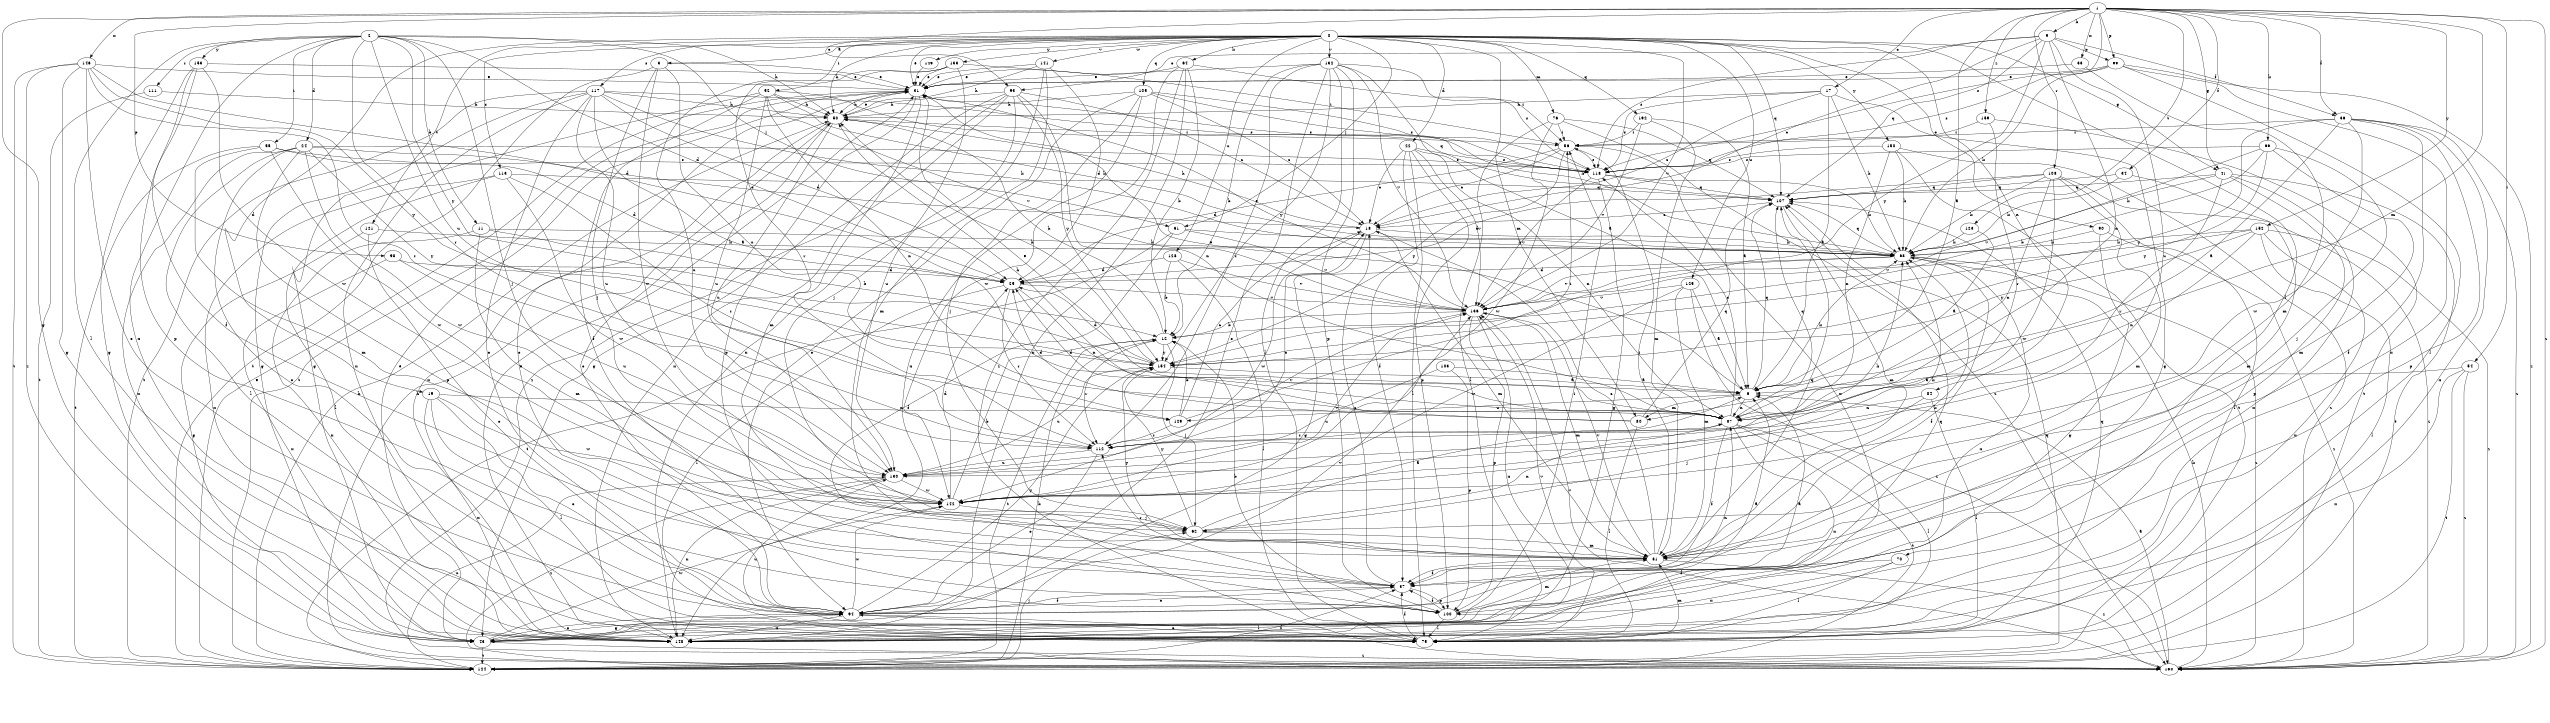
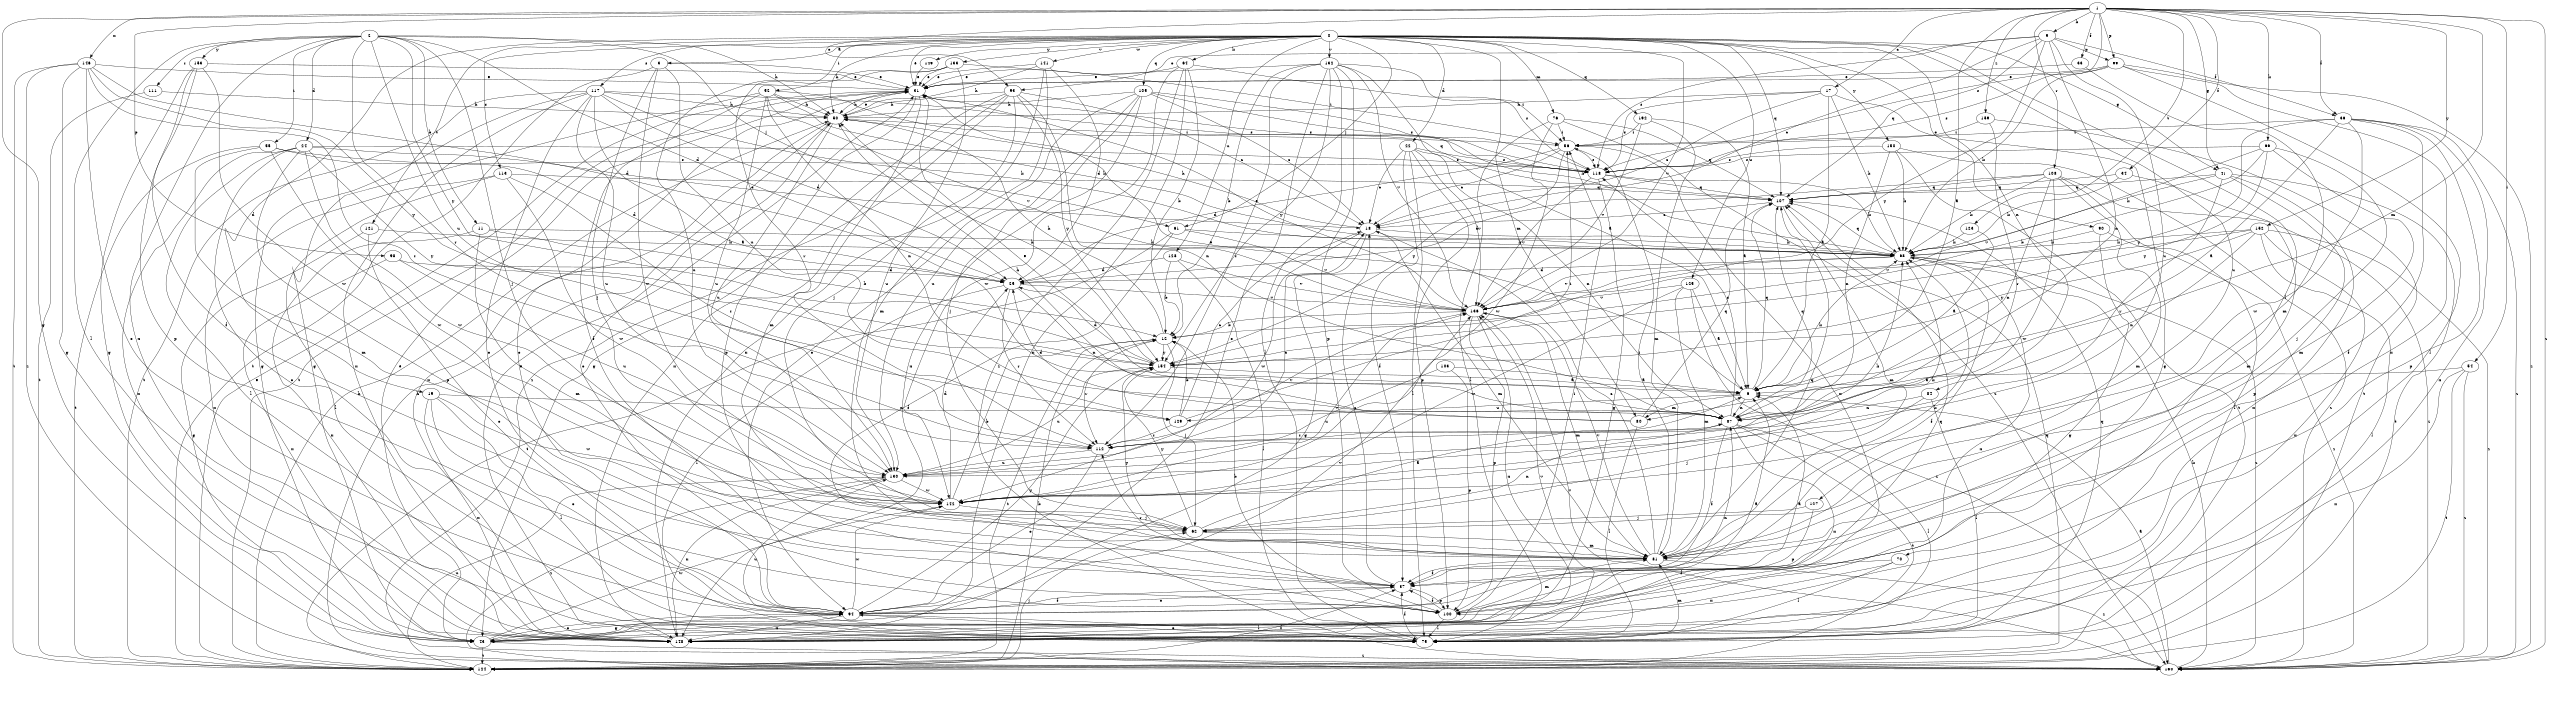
edge "1" -> "33": label "x" -> "f"
edge "105" -> "130": added, label "u"
edge "87" -> "25": removed, label "d"
node "127": added
